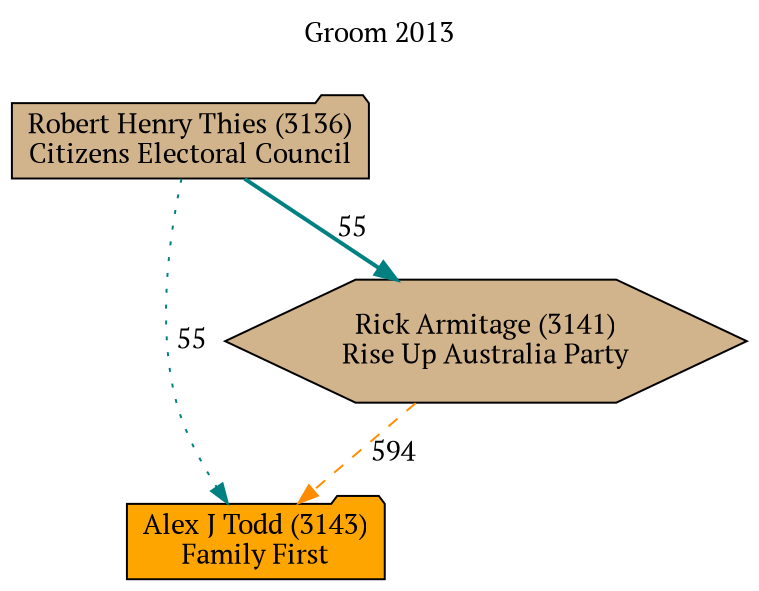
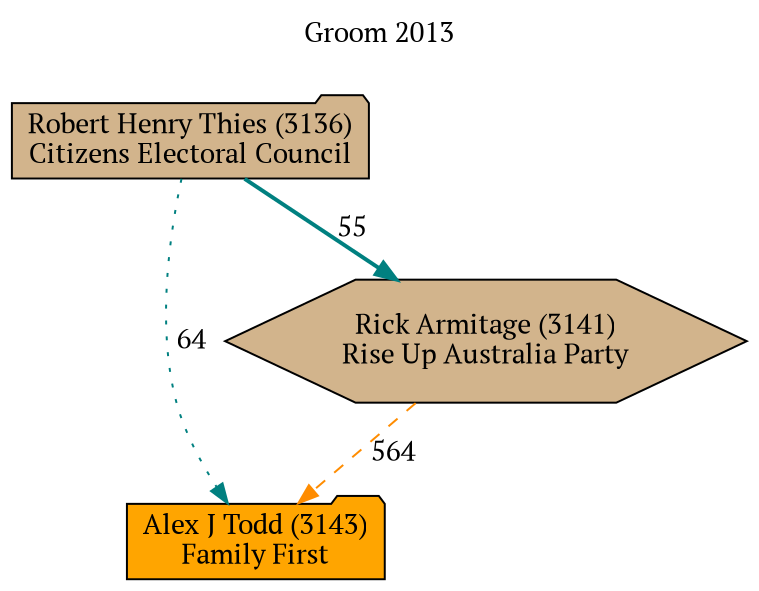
edge "Robert Henry Thies (3136) Citizens Electoral Council" -> "Alex J Todd (3143) Family First": label "55" -> "64"
edge "Rick Armitage (3141) Rise Up Australia Party" -> "Alex J Todd (3143) Family First": label "594" -> "564"
